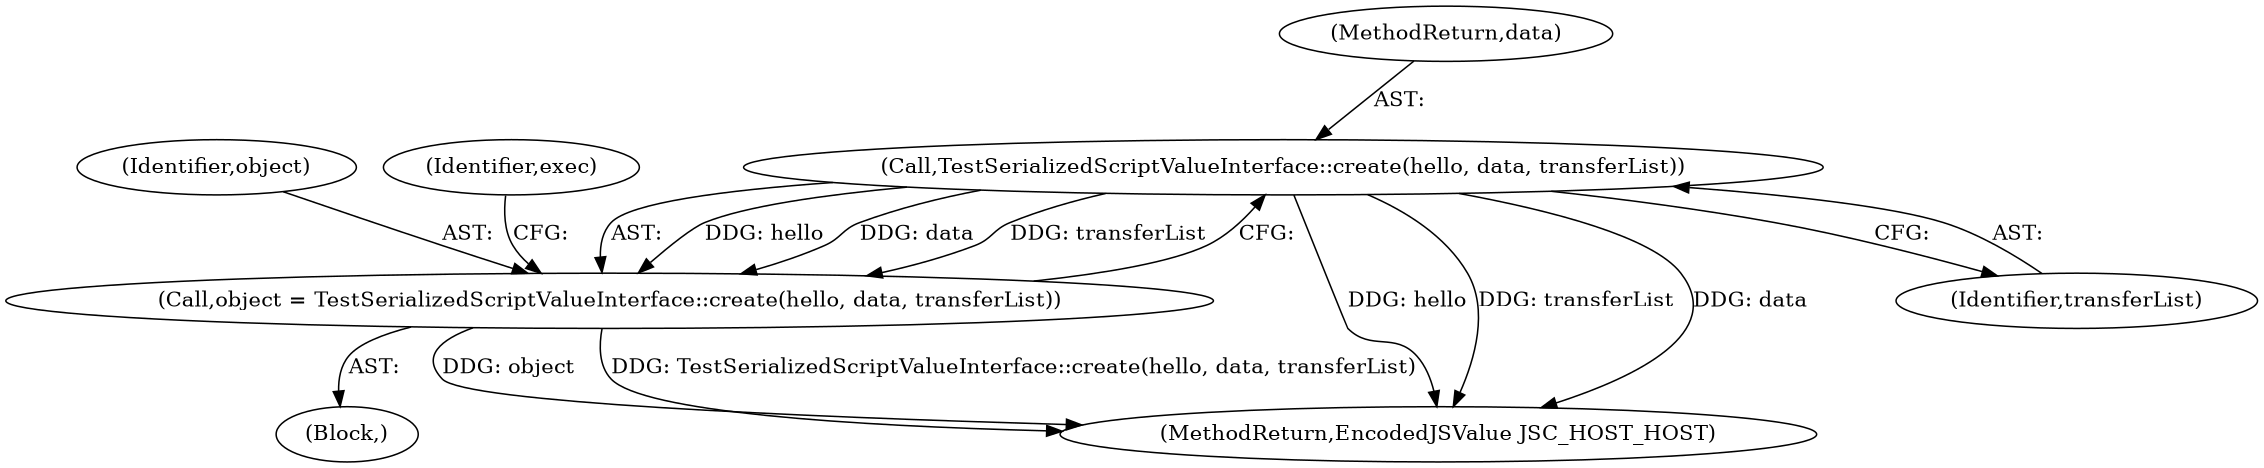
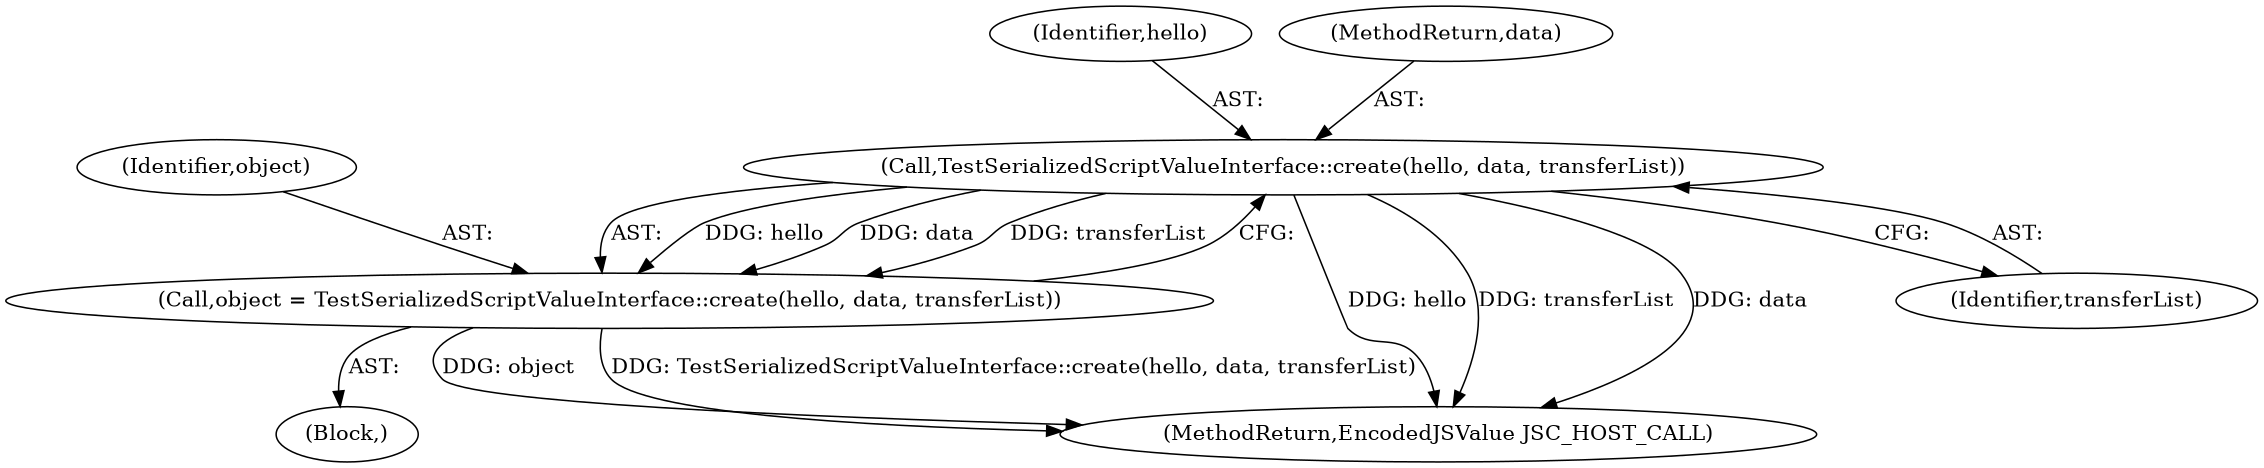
node "(Identifier,hello)": added
node "(Identifier,exec)": removed
node "(MethodReturn,EncodedJSValue JSC_HOST_HOST)": label "(MethodReturn,EncodedJSValue JSC_HOST_HOST)" -> "(MethodReturn,EncodedJSValue JSC_HOST_CALL)"
